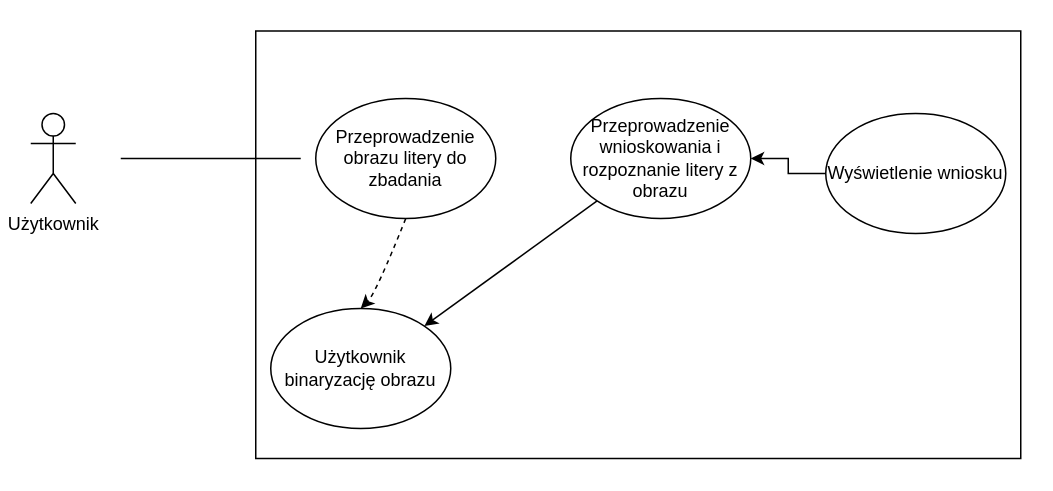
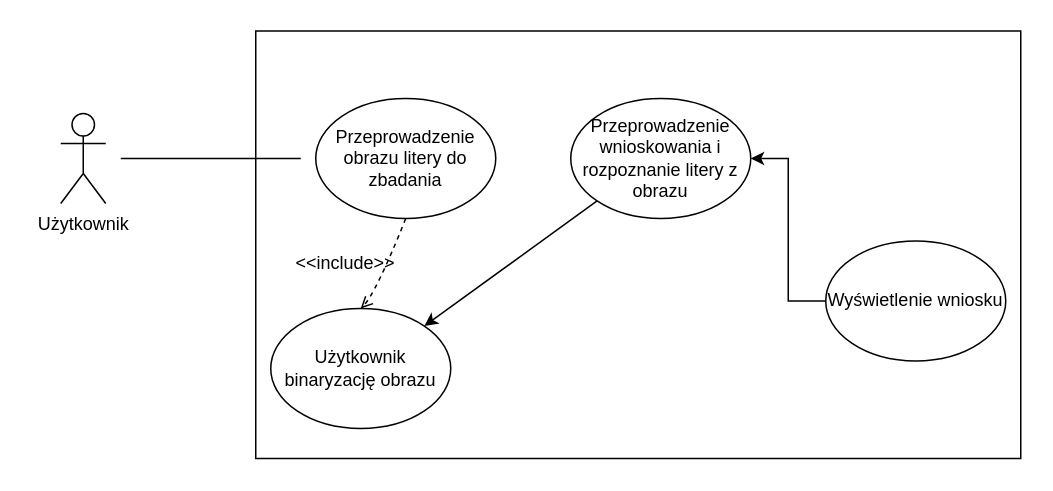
node "Użytkownik": moved (53, 158) -> (83, 158)
node "Wyświetlenie wniosku": moved (916, 173) -> (916, 301)
node "<<include>>": added
edge "Przeprowadzenie obrazu litery do zbadania" -> "Użytkownik binaryzację obrazu": arrowhead classic -> open
